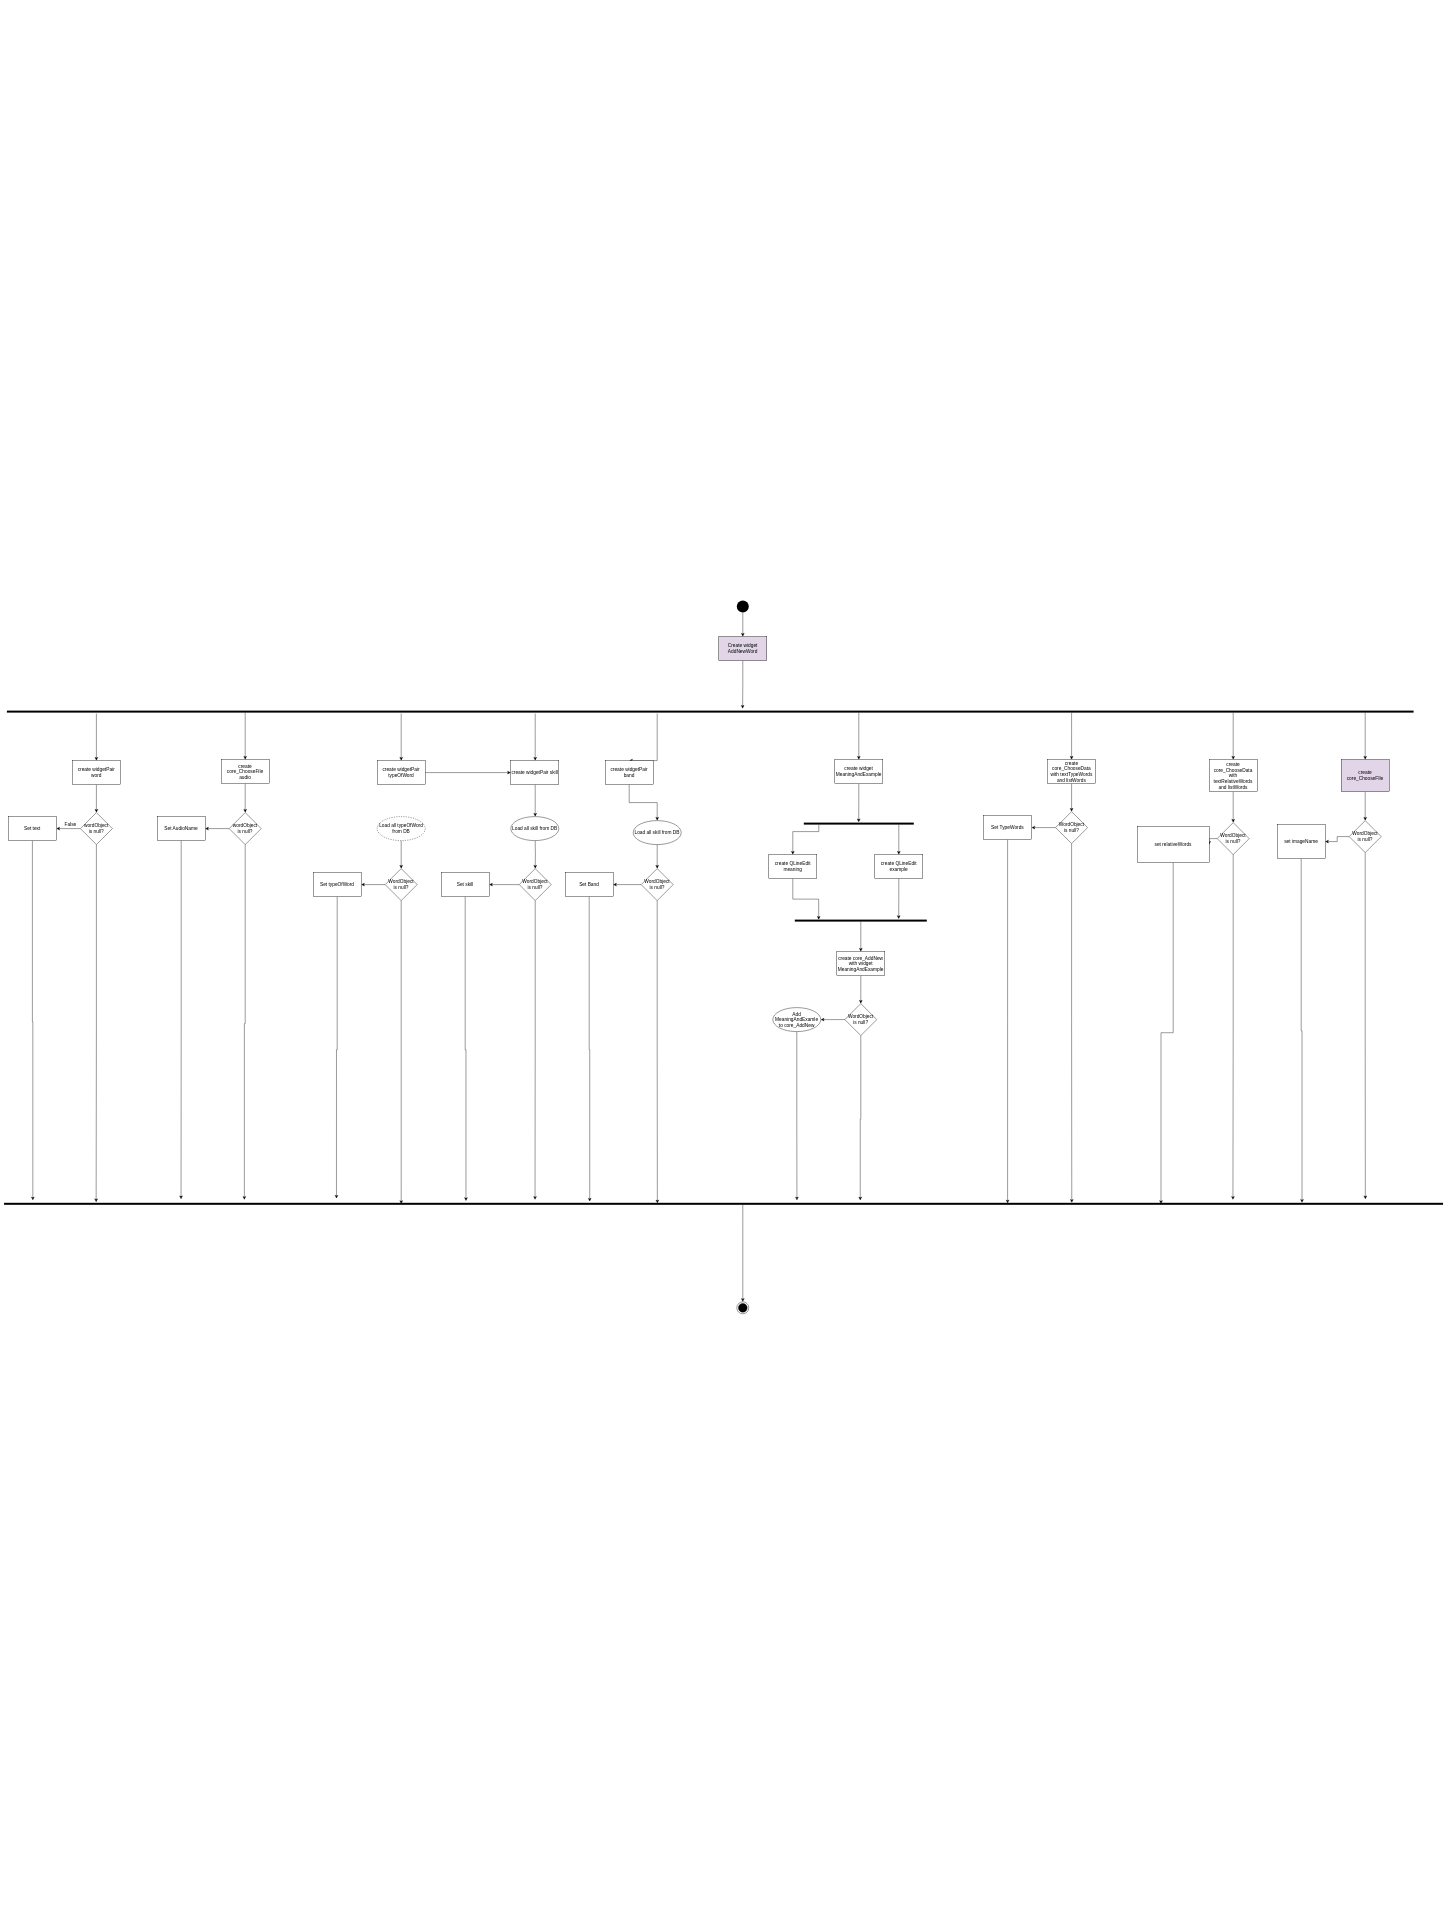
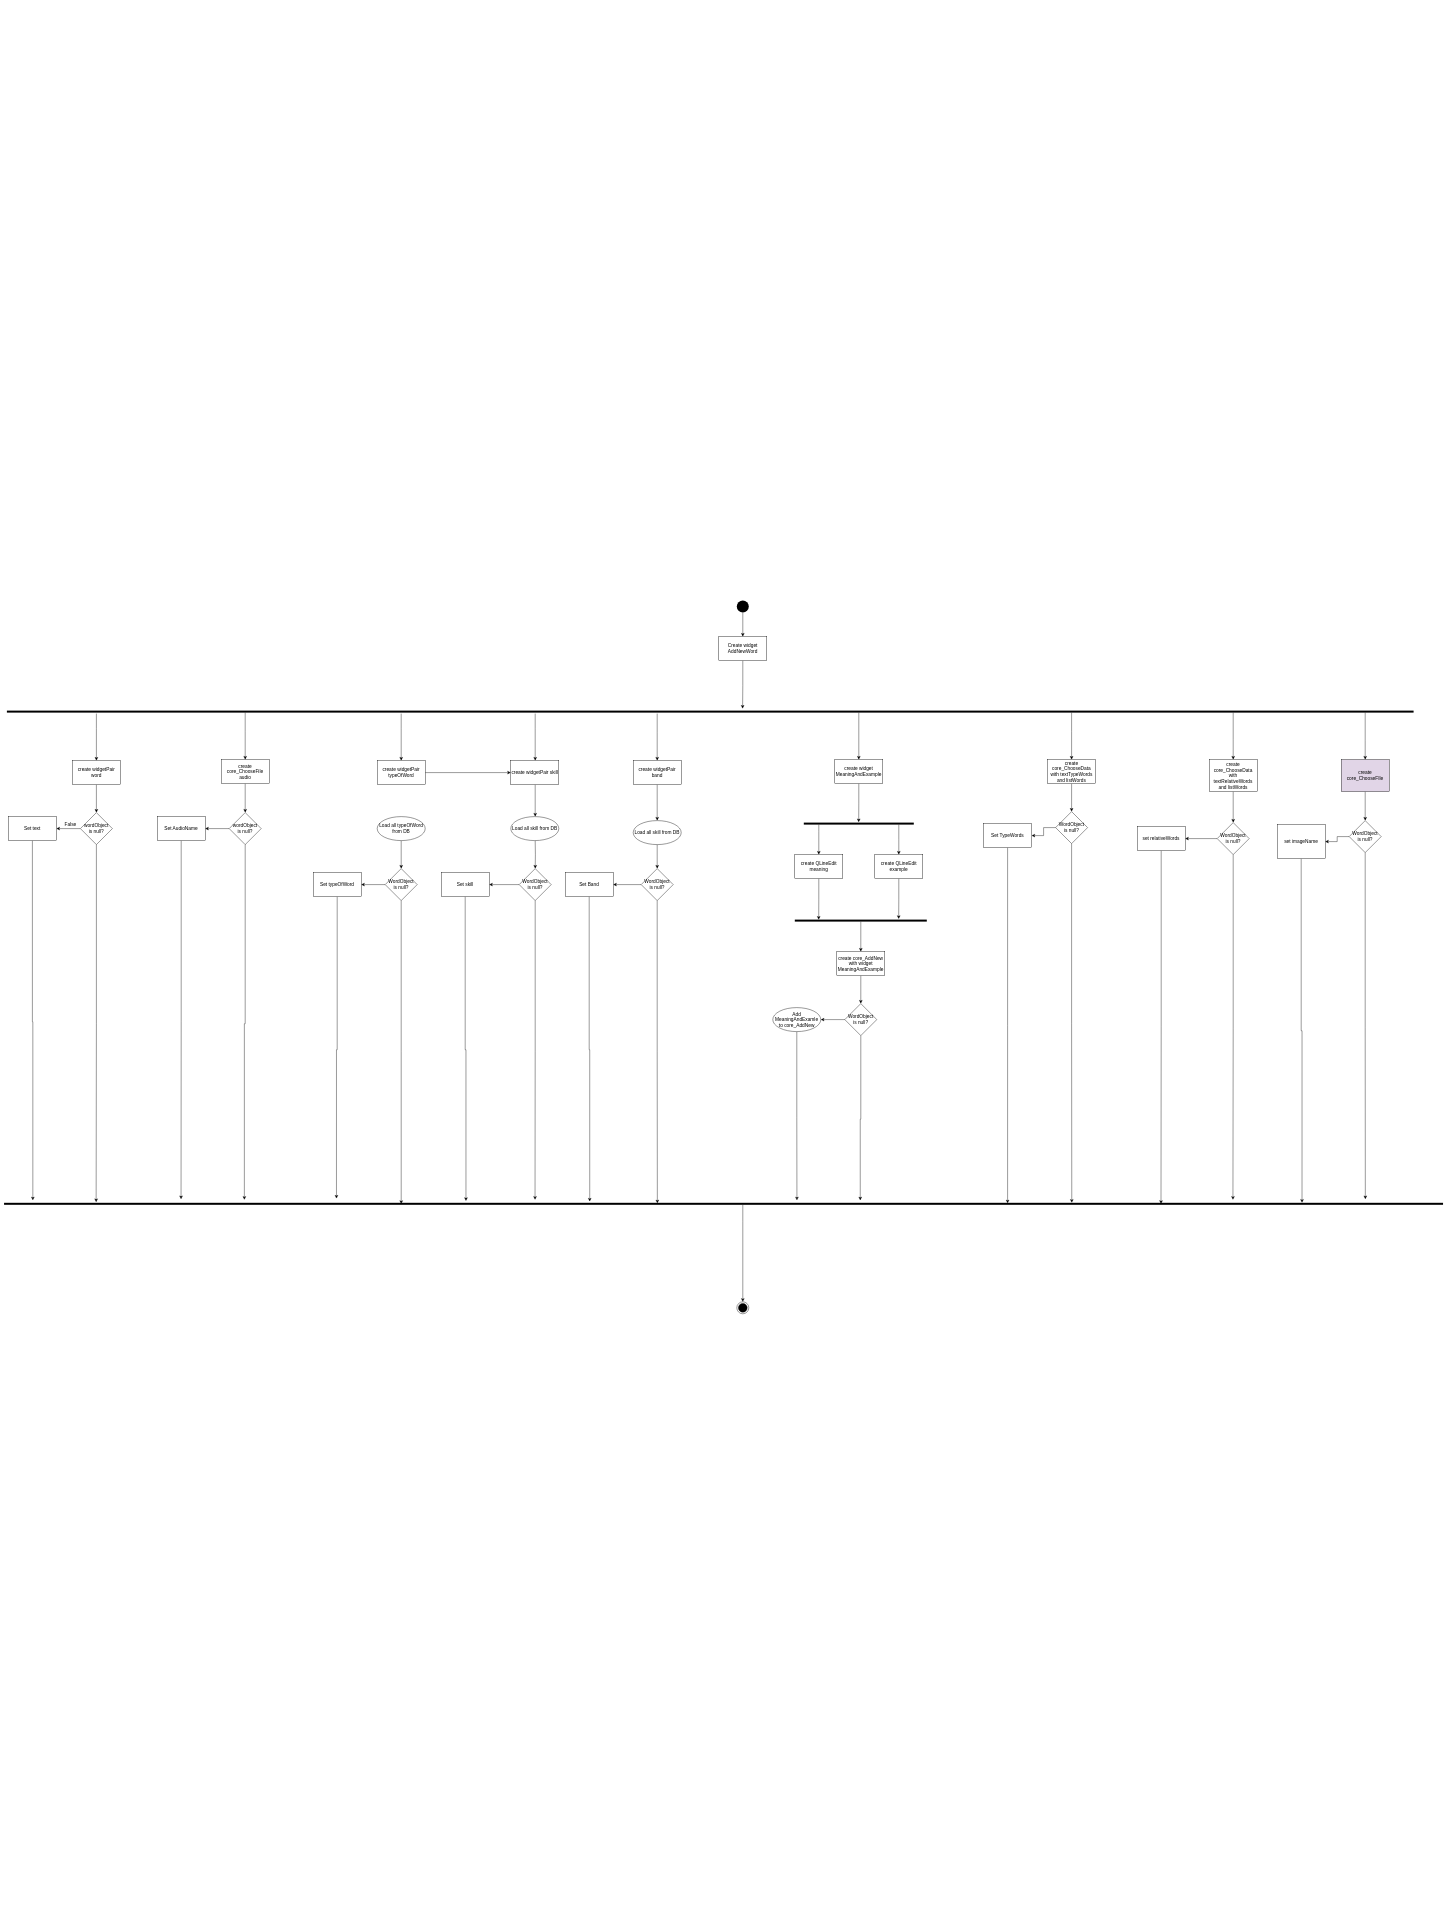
node "Create widget AddNewWord": fillcolor #e1d5e7 -> #ffffff
node "create widgetPair band": moved (629, 773) -> (657, 773)
node "Set TypeWords": moved (1007, 828) -> (1007, 836)
node "Load all typeOfWord from DB": style dashed -> solid
node "set relativeWords": size 72x36 -> 48x24
node "create QLineEdit meaning": moved (793, 867) -> (819, 867)
